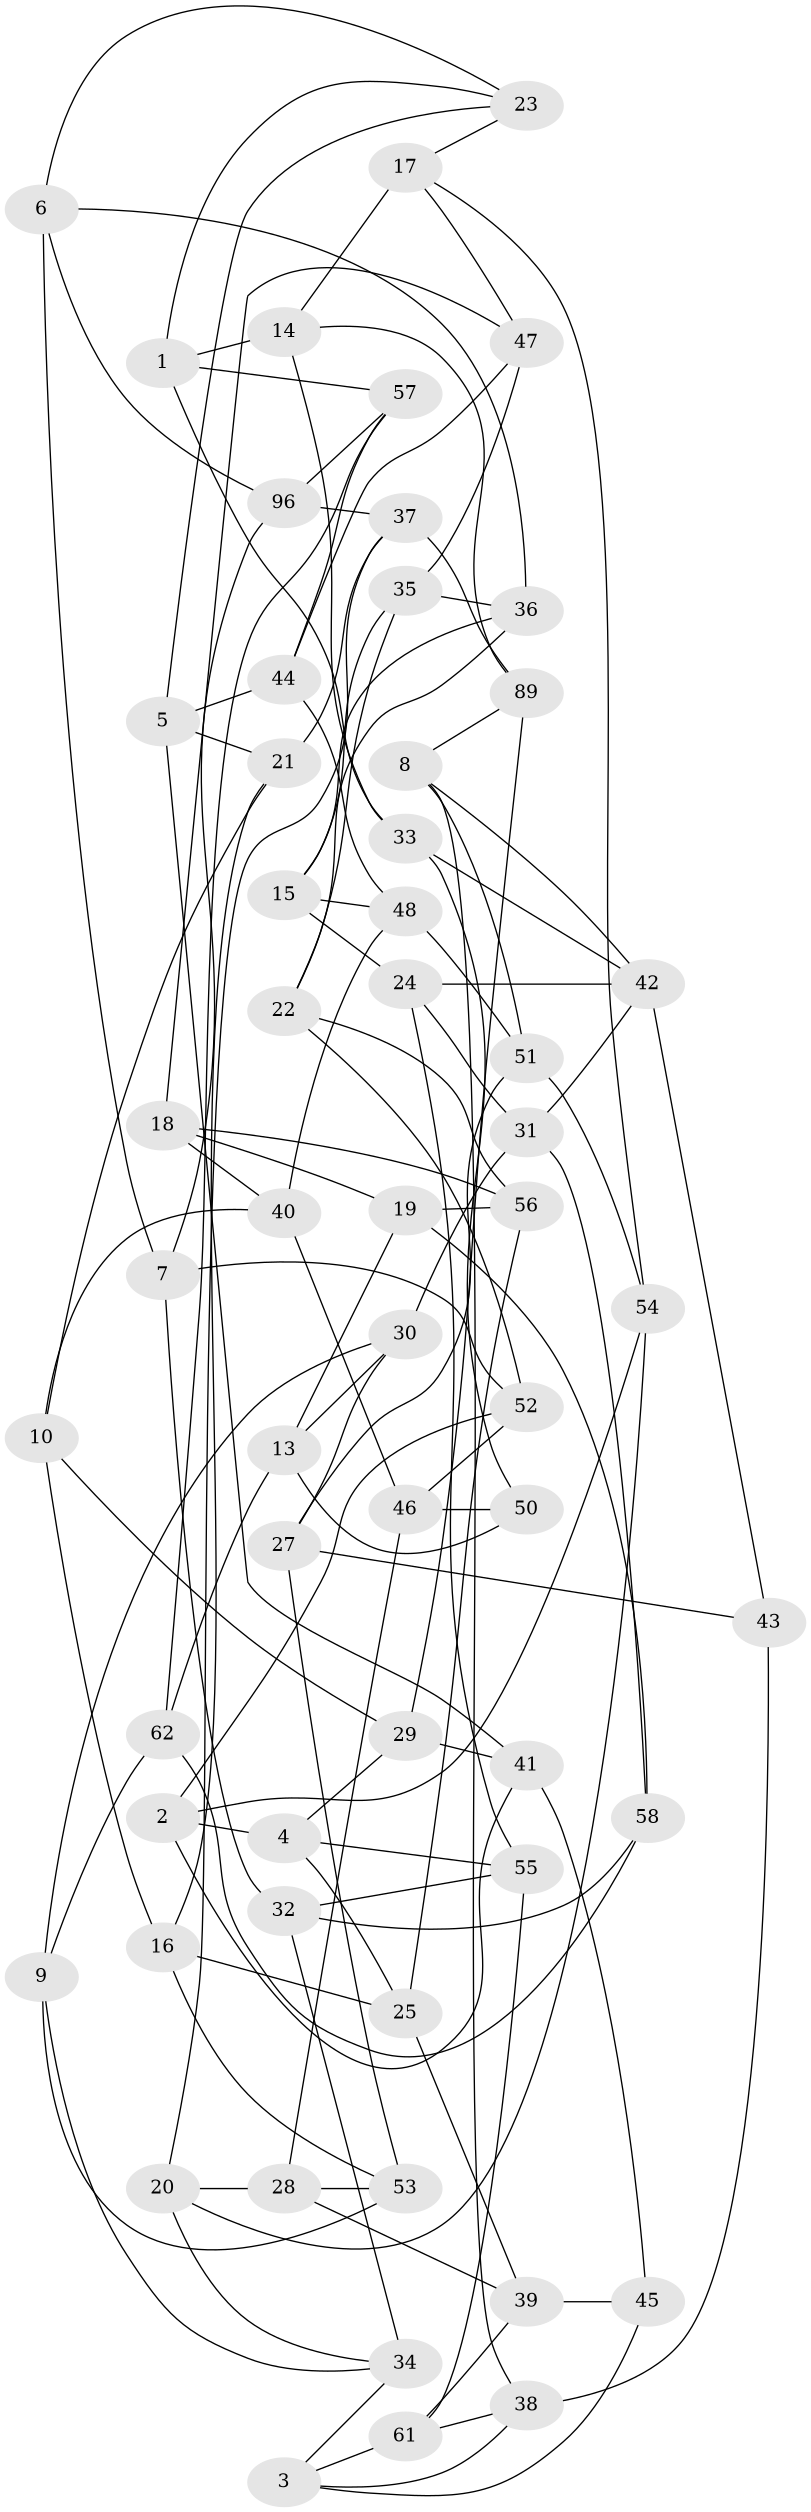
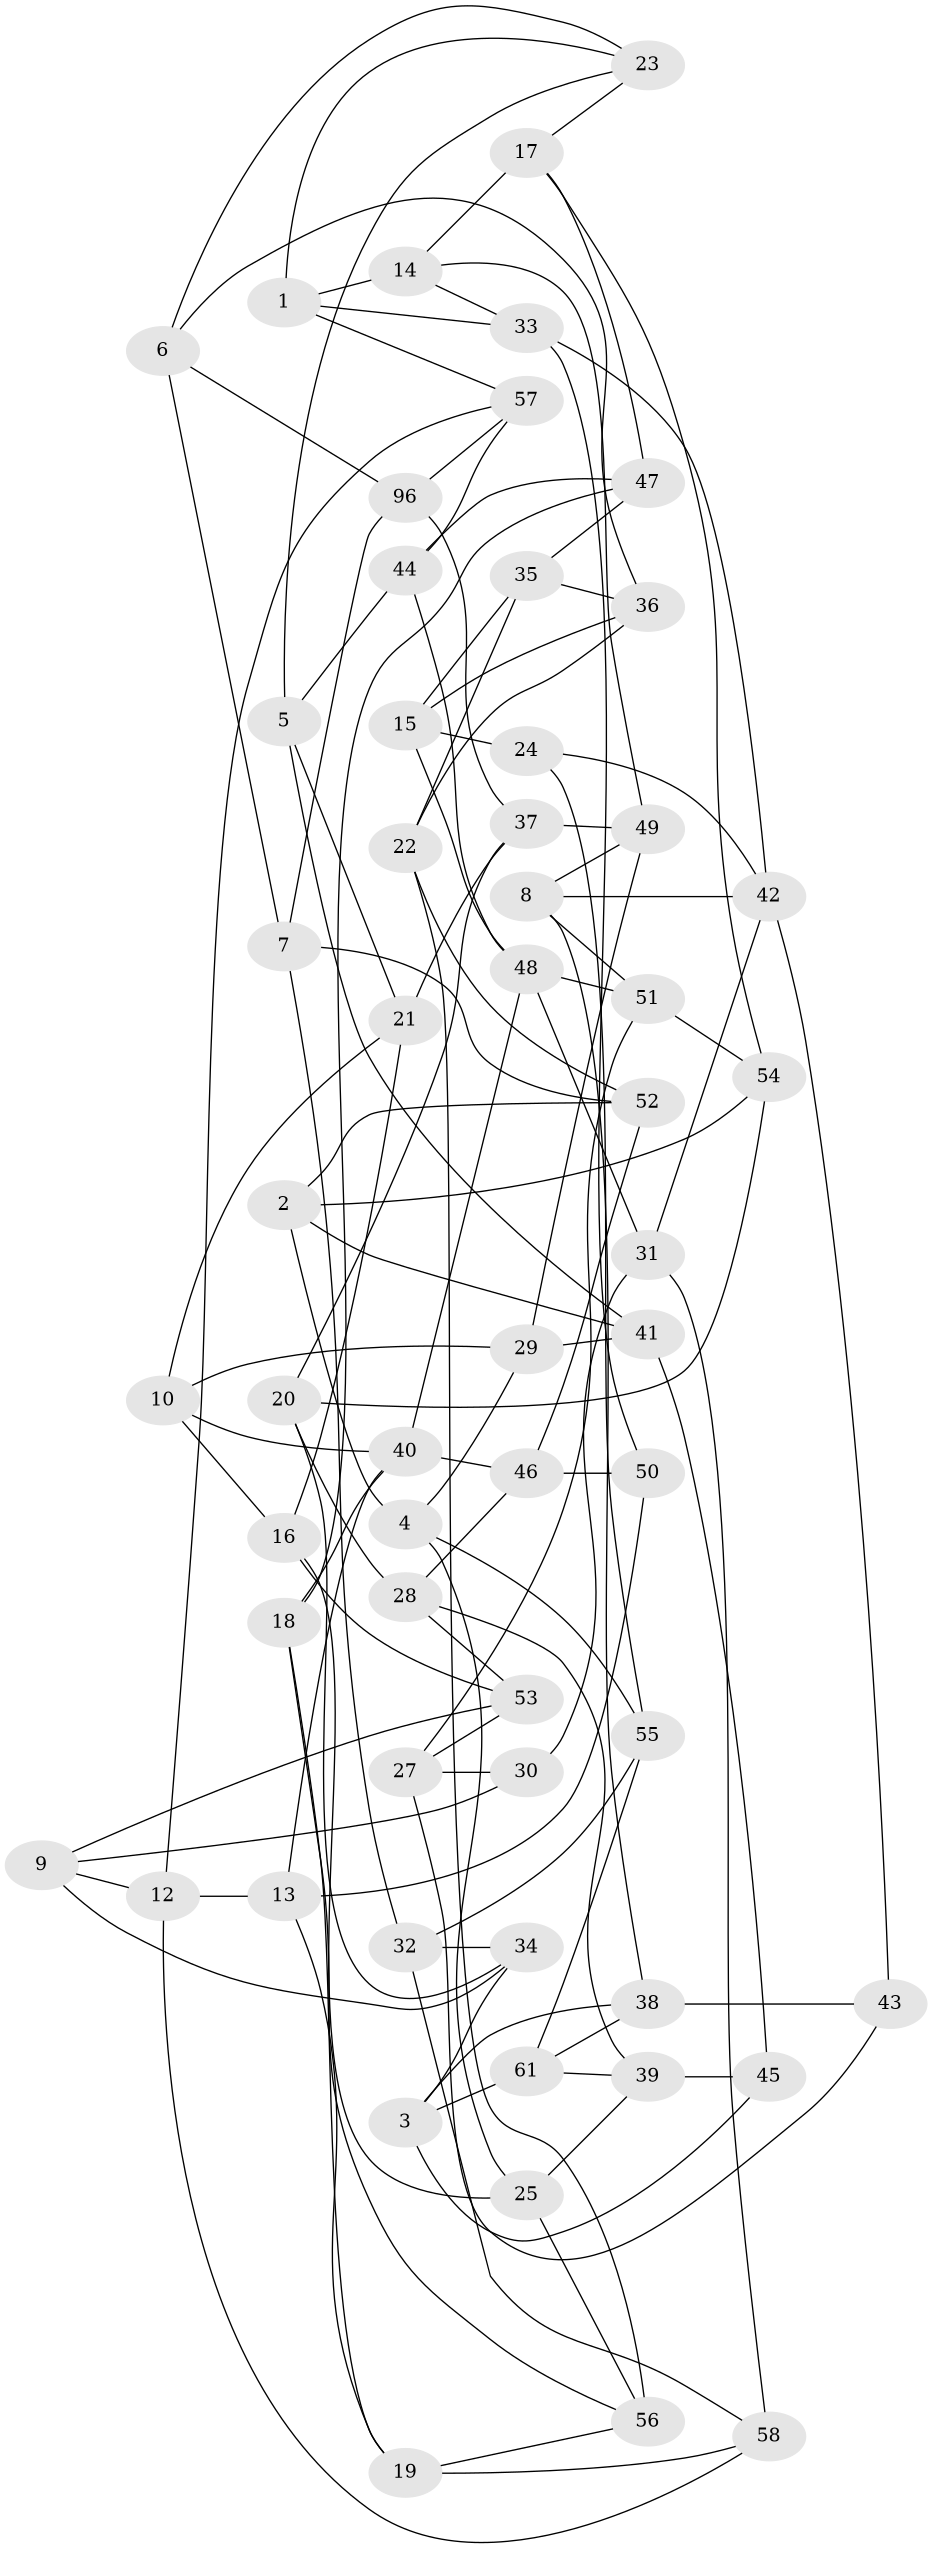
node "89": label "89" -> "49"
edge "24" -- "31": now "48" -- "31"
edge "30" -- "13": now "40" -- "13"
node "62": label "62" -> "12"
